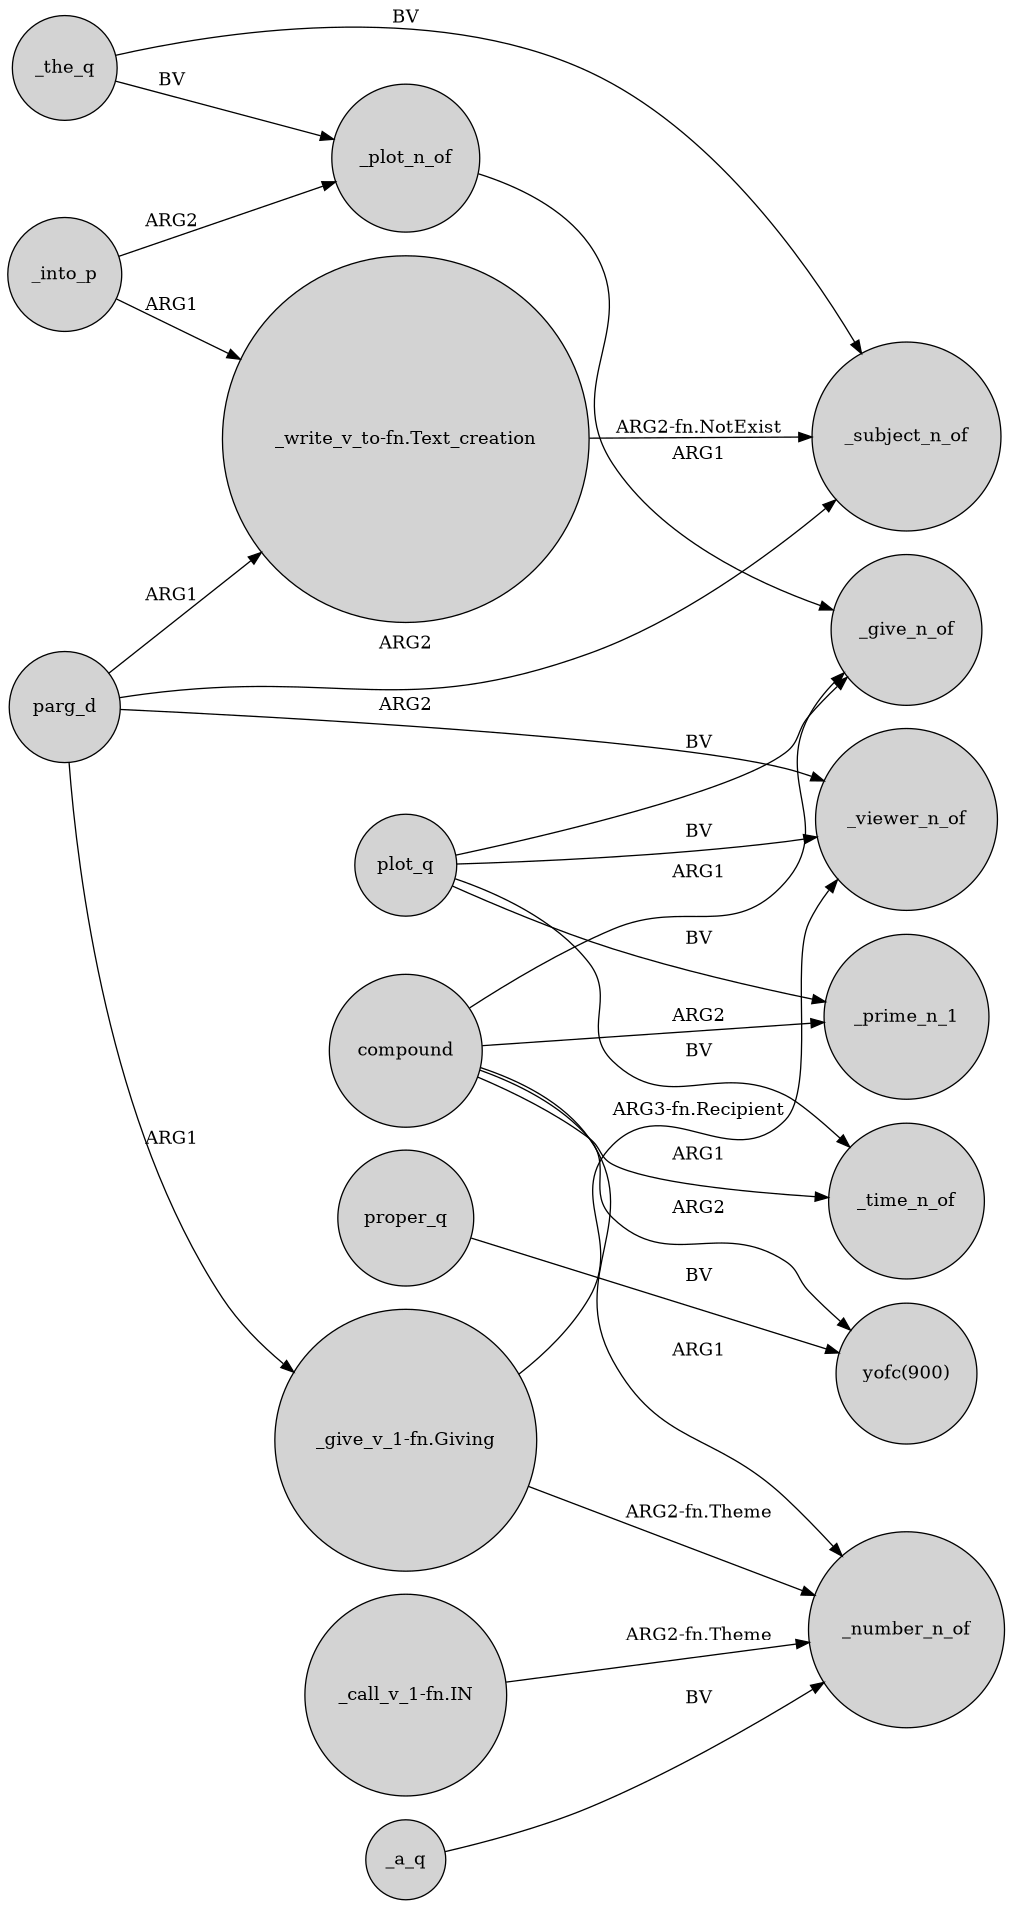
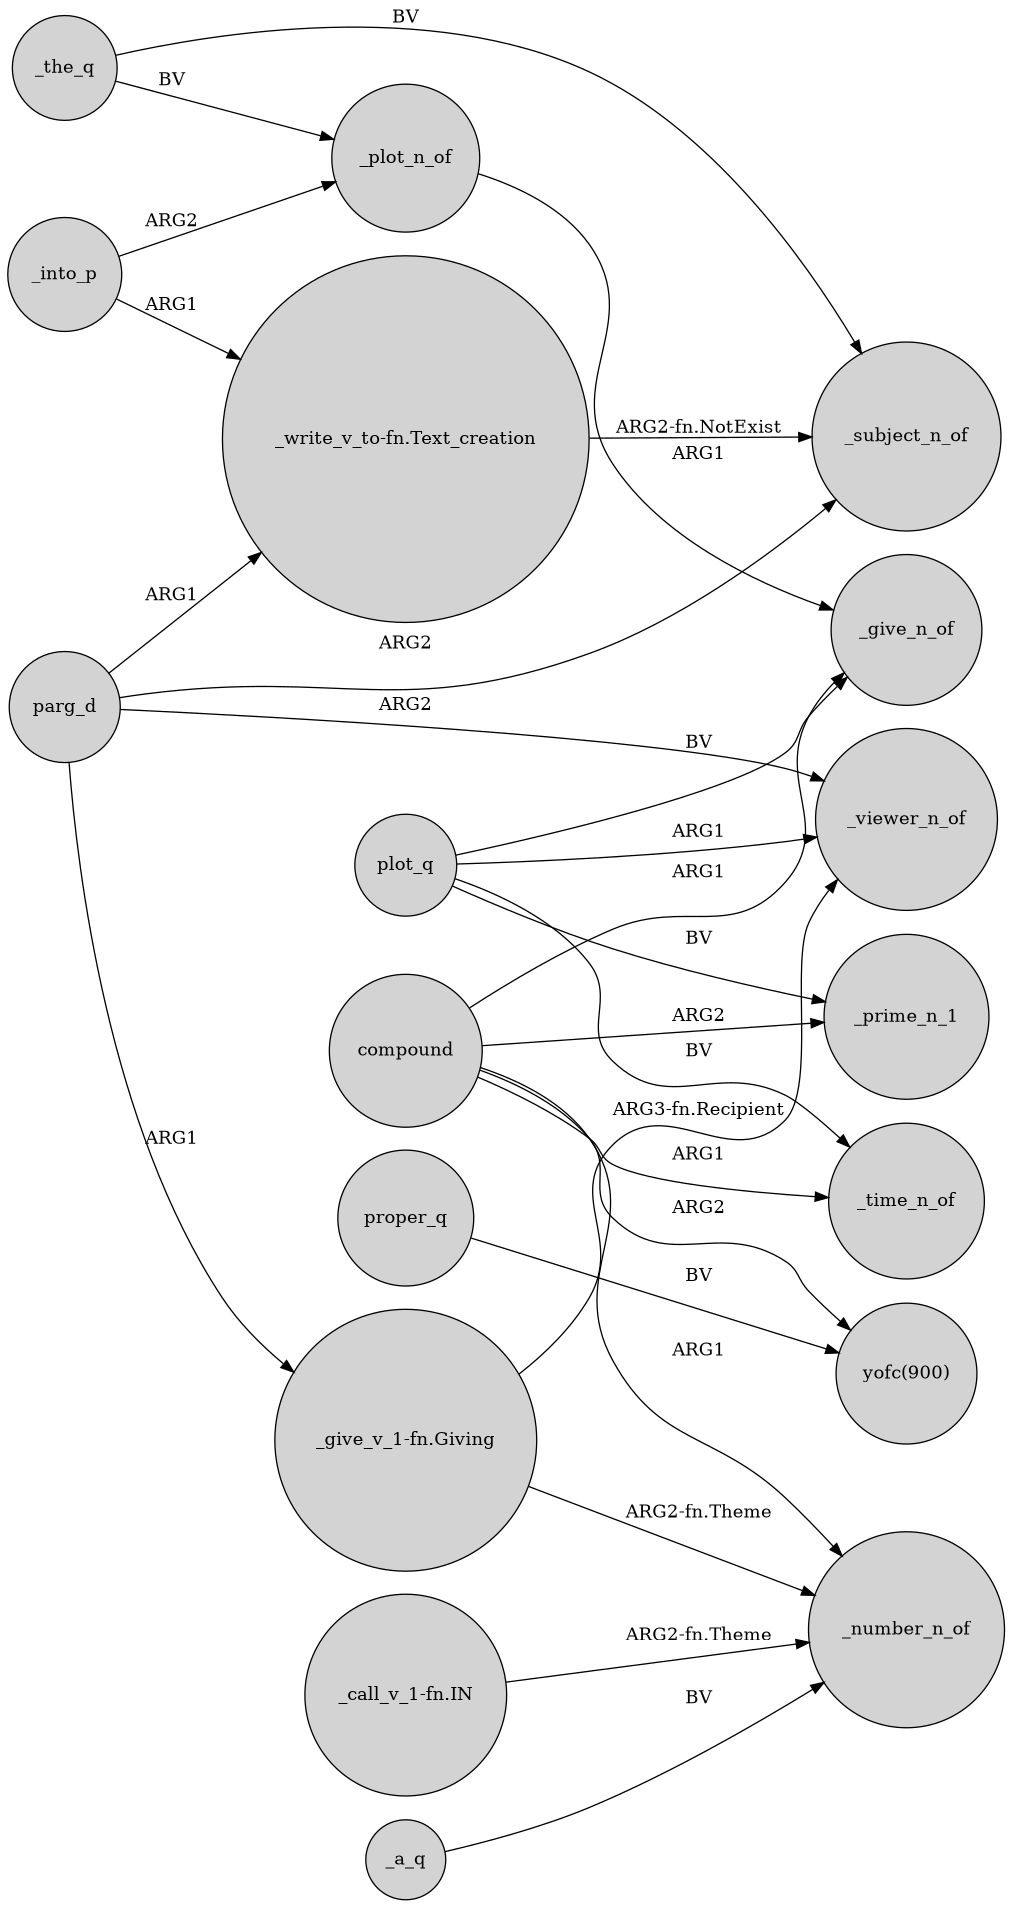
edge "plot_q" -> "_viewer_n_of": label "BV" -> "ARG1"
